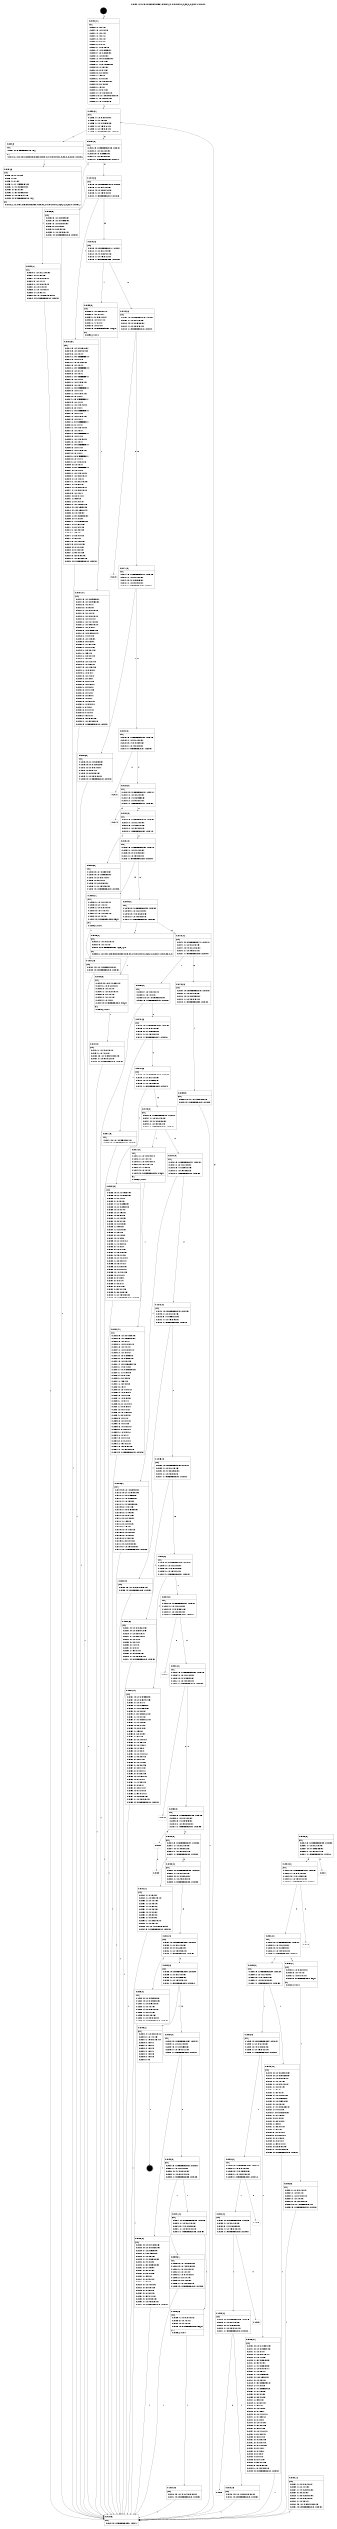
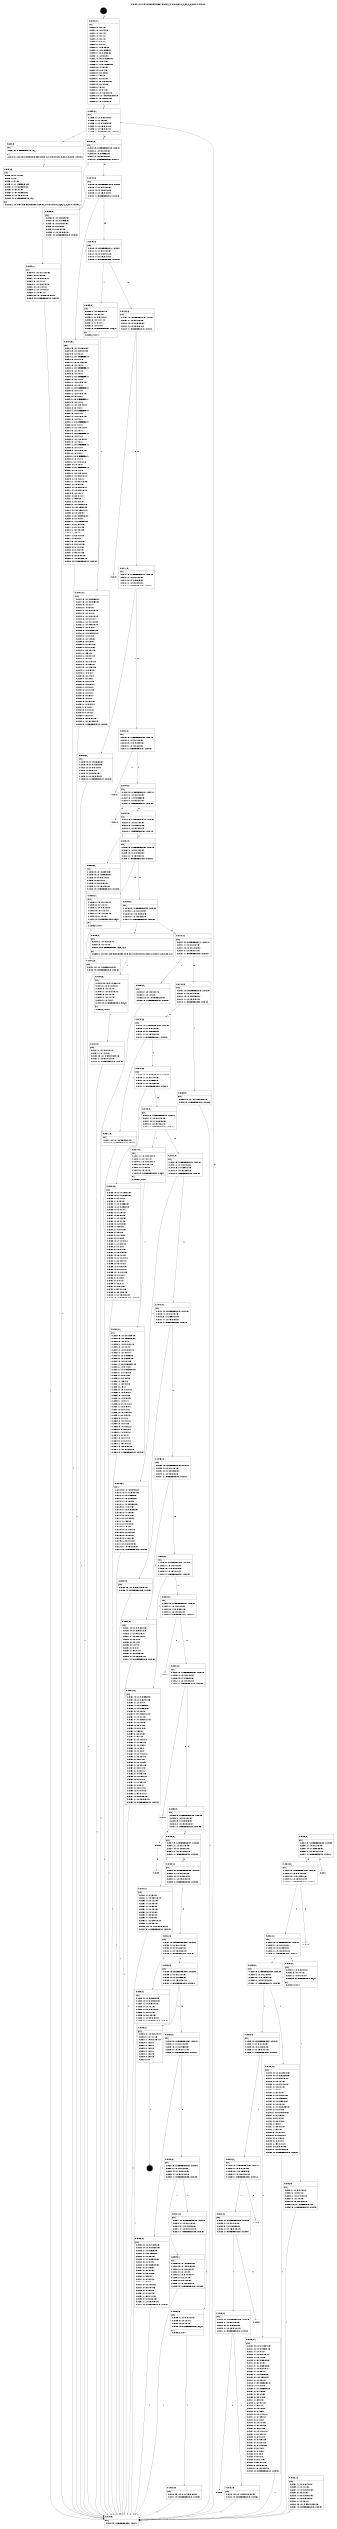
edge "0x40239c [28]" -> "0x401754 [28]": now "0x401738 [28]" -> "0x401754 [28]"
